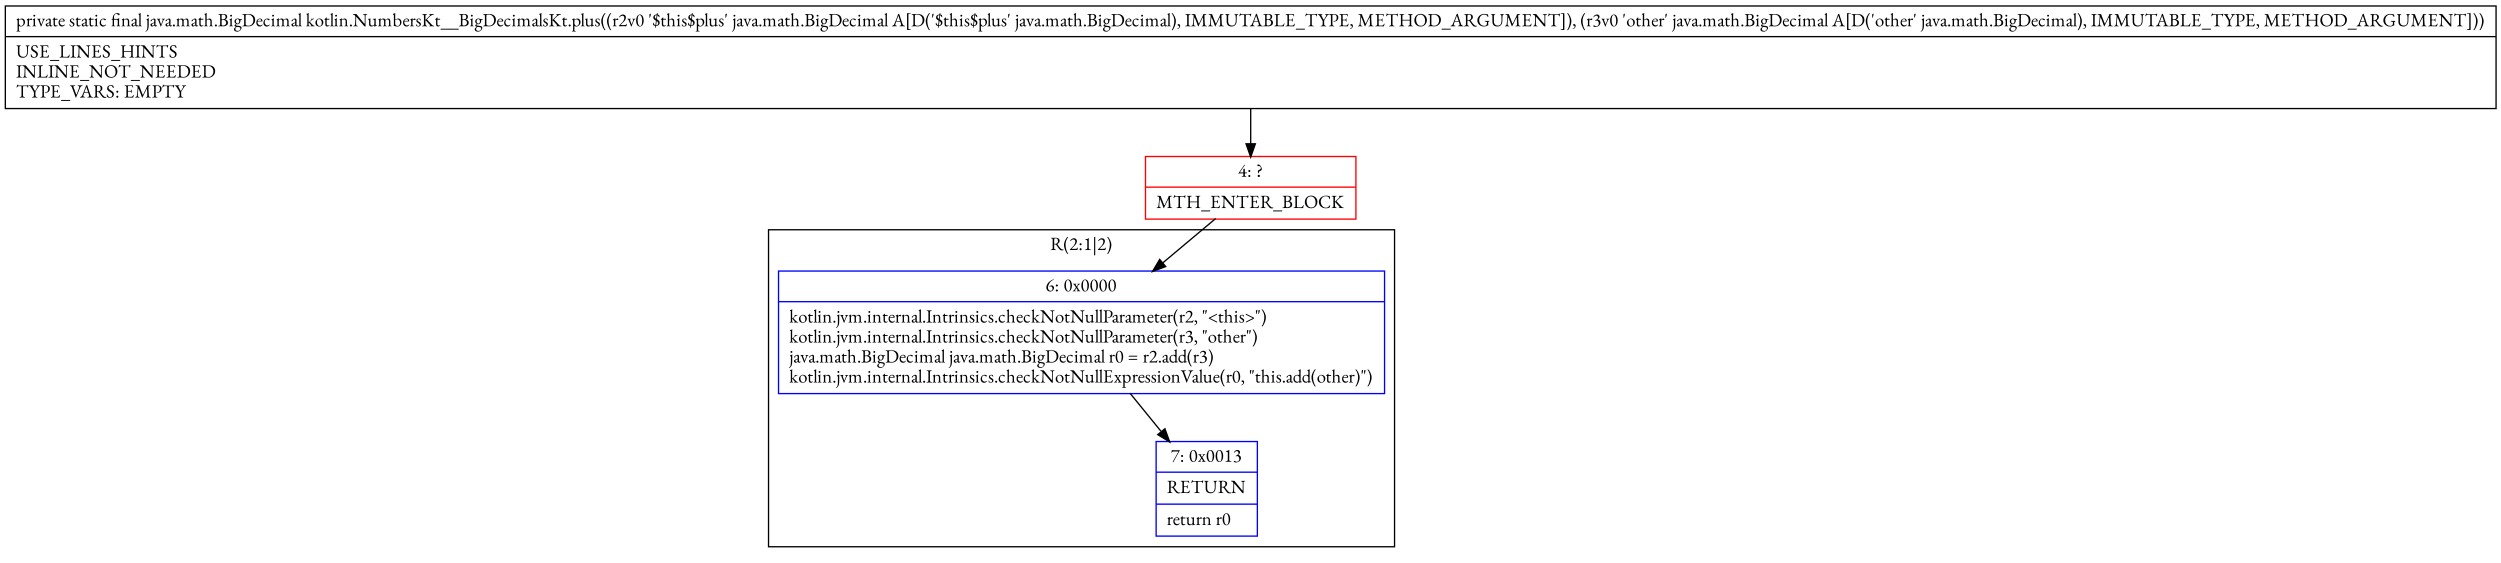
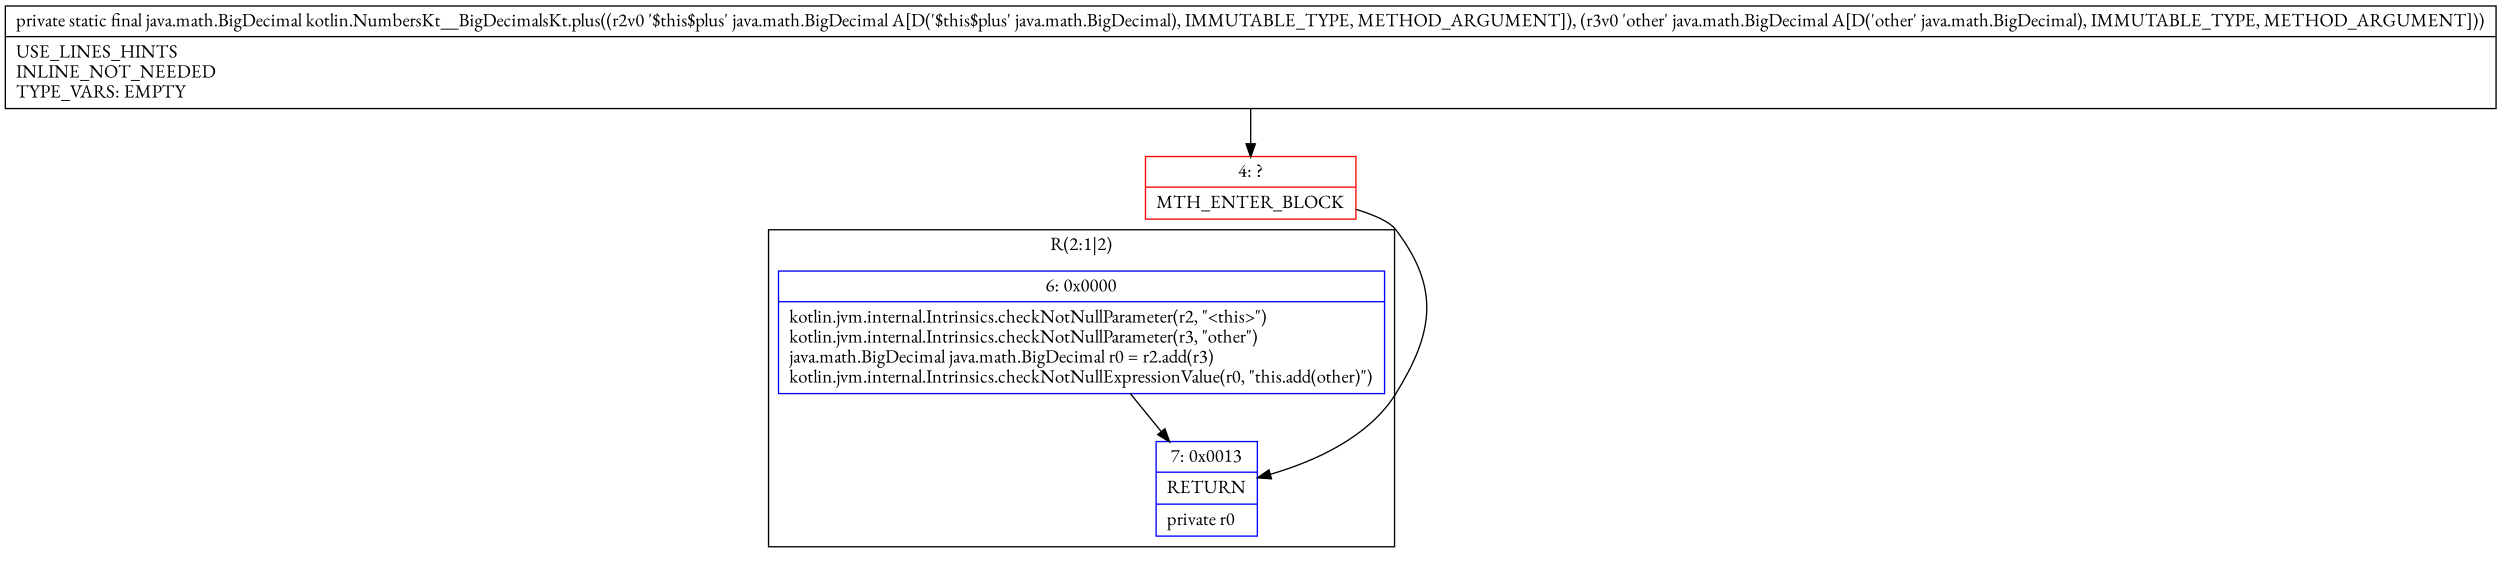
edge "4: ?" -> "6: 0x0000": now "4: ?" -> "7: 0x0013"
node "7: 0x0013": text "return r0" -> "private r0"
